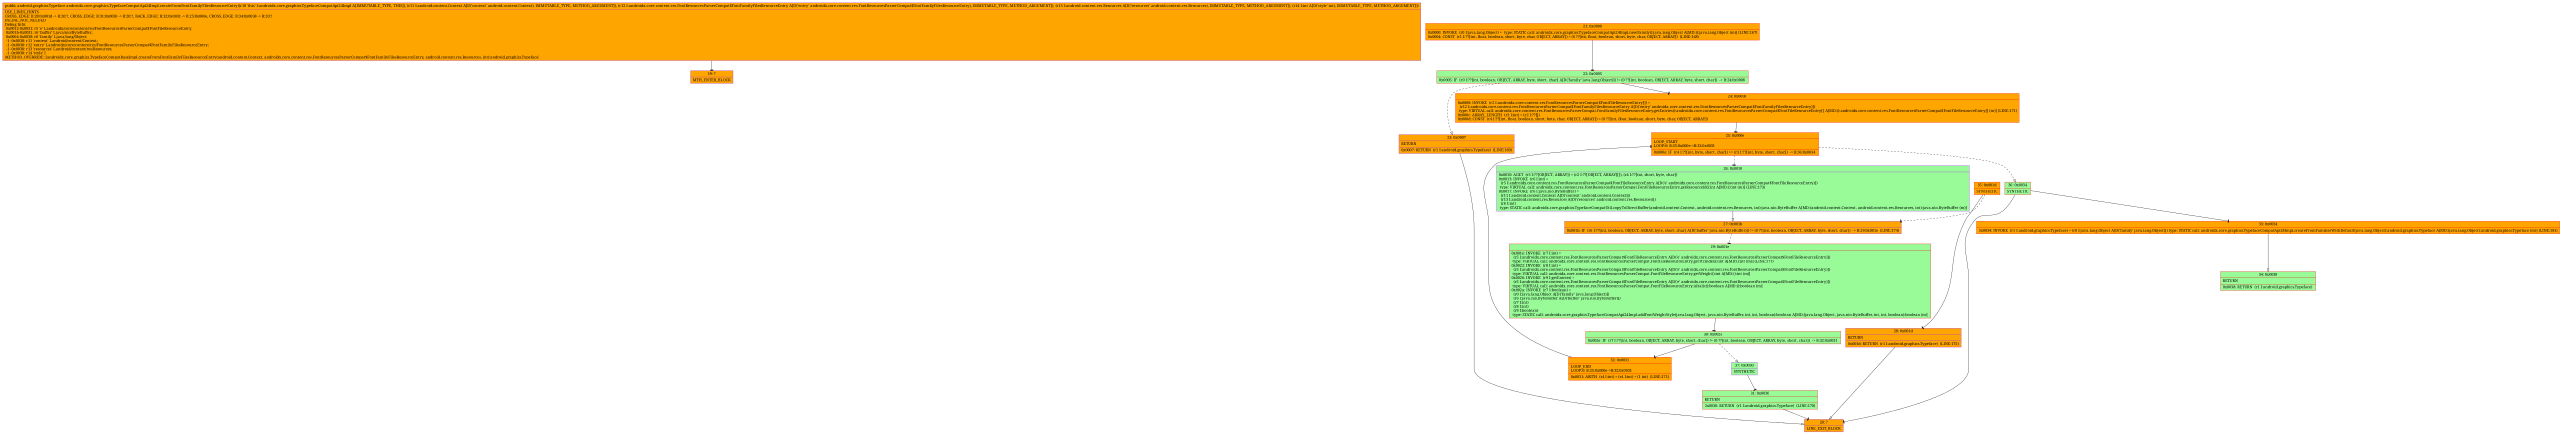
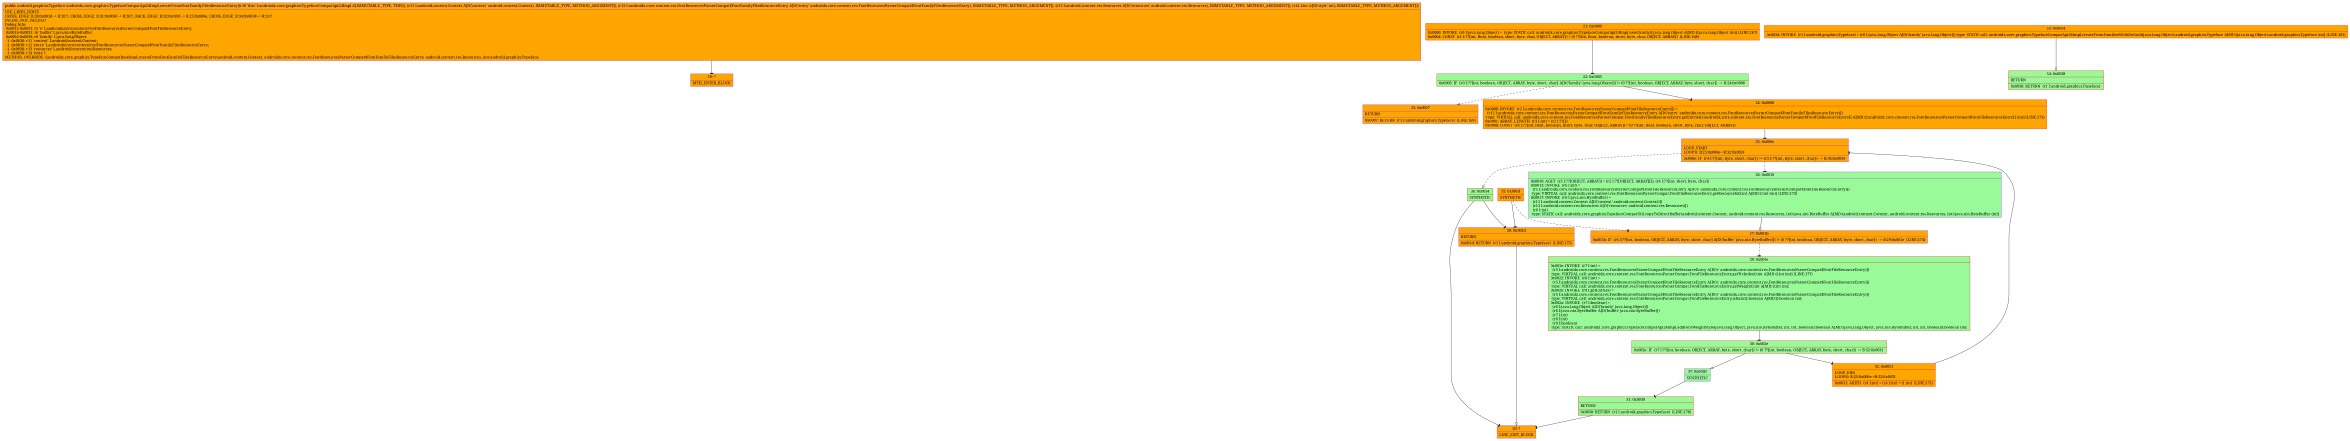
node "25: 0x000e": color red -> purple
edge "36: 0x0034" -> "33: 0x0034": now "36: 0x0034" -> "28: 0x001d"
edge "30: 0x002e" -> "37: 0x0030": style dashed -> solid
edge "23: 0x0007" -> "20: ?": removed
